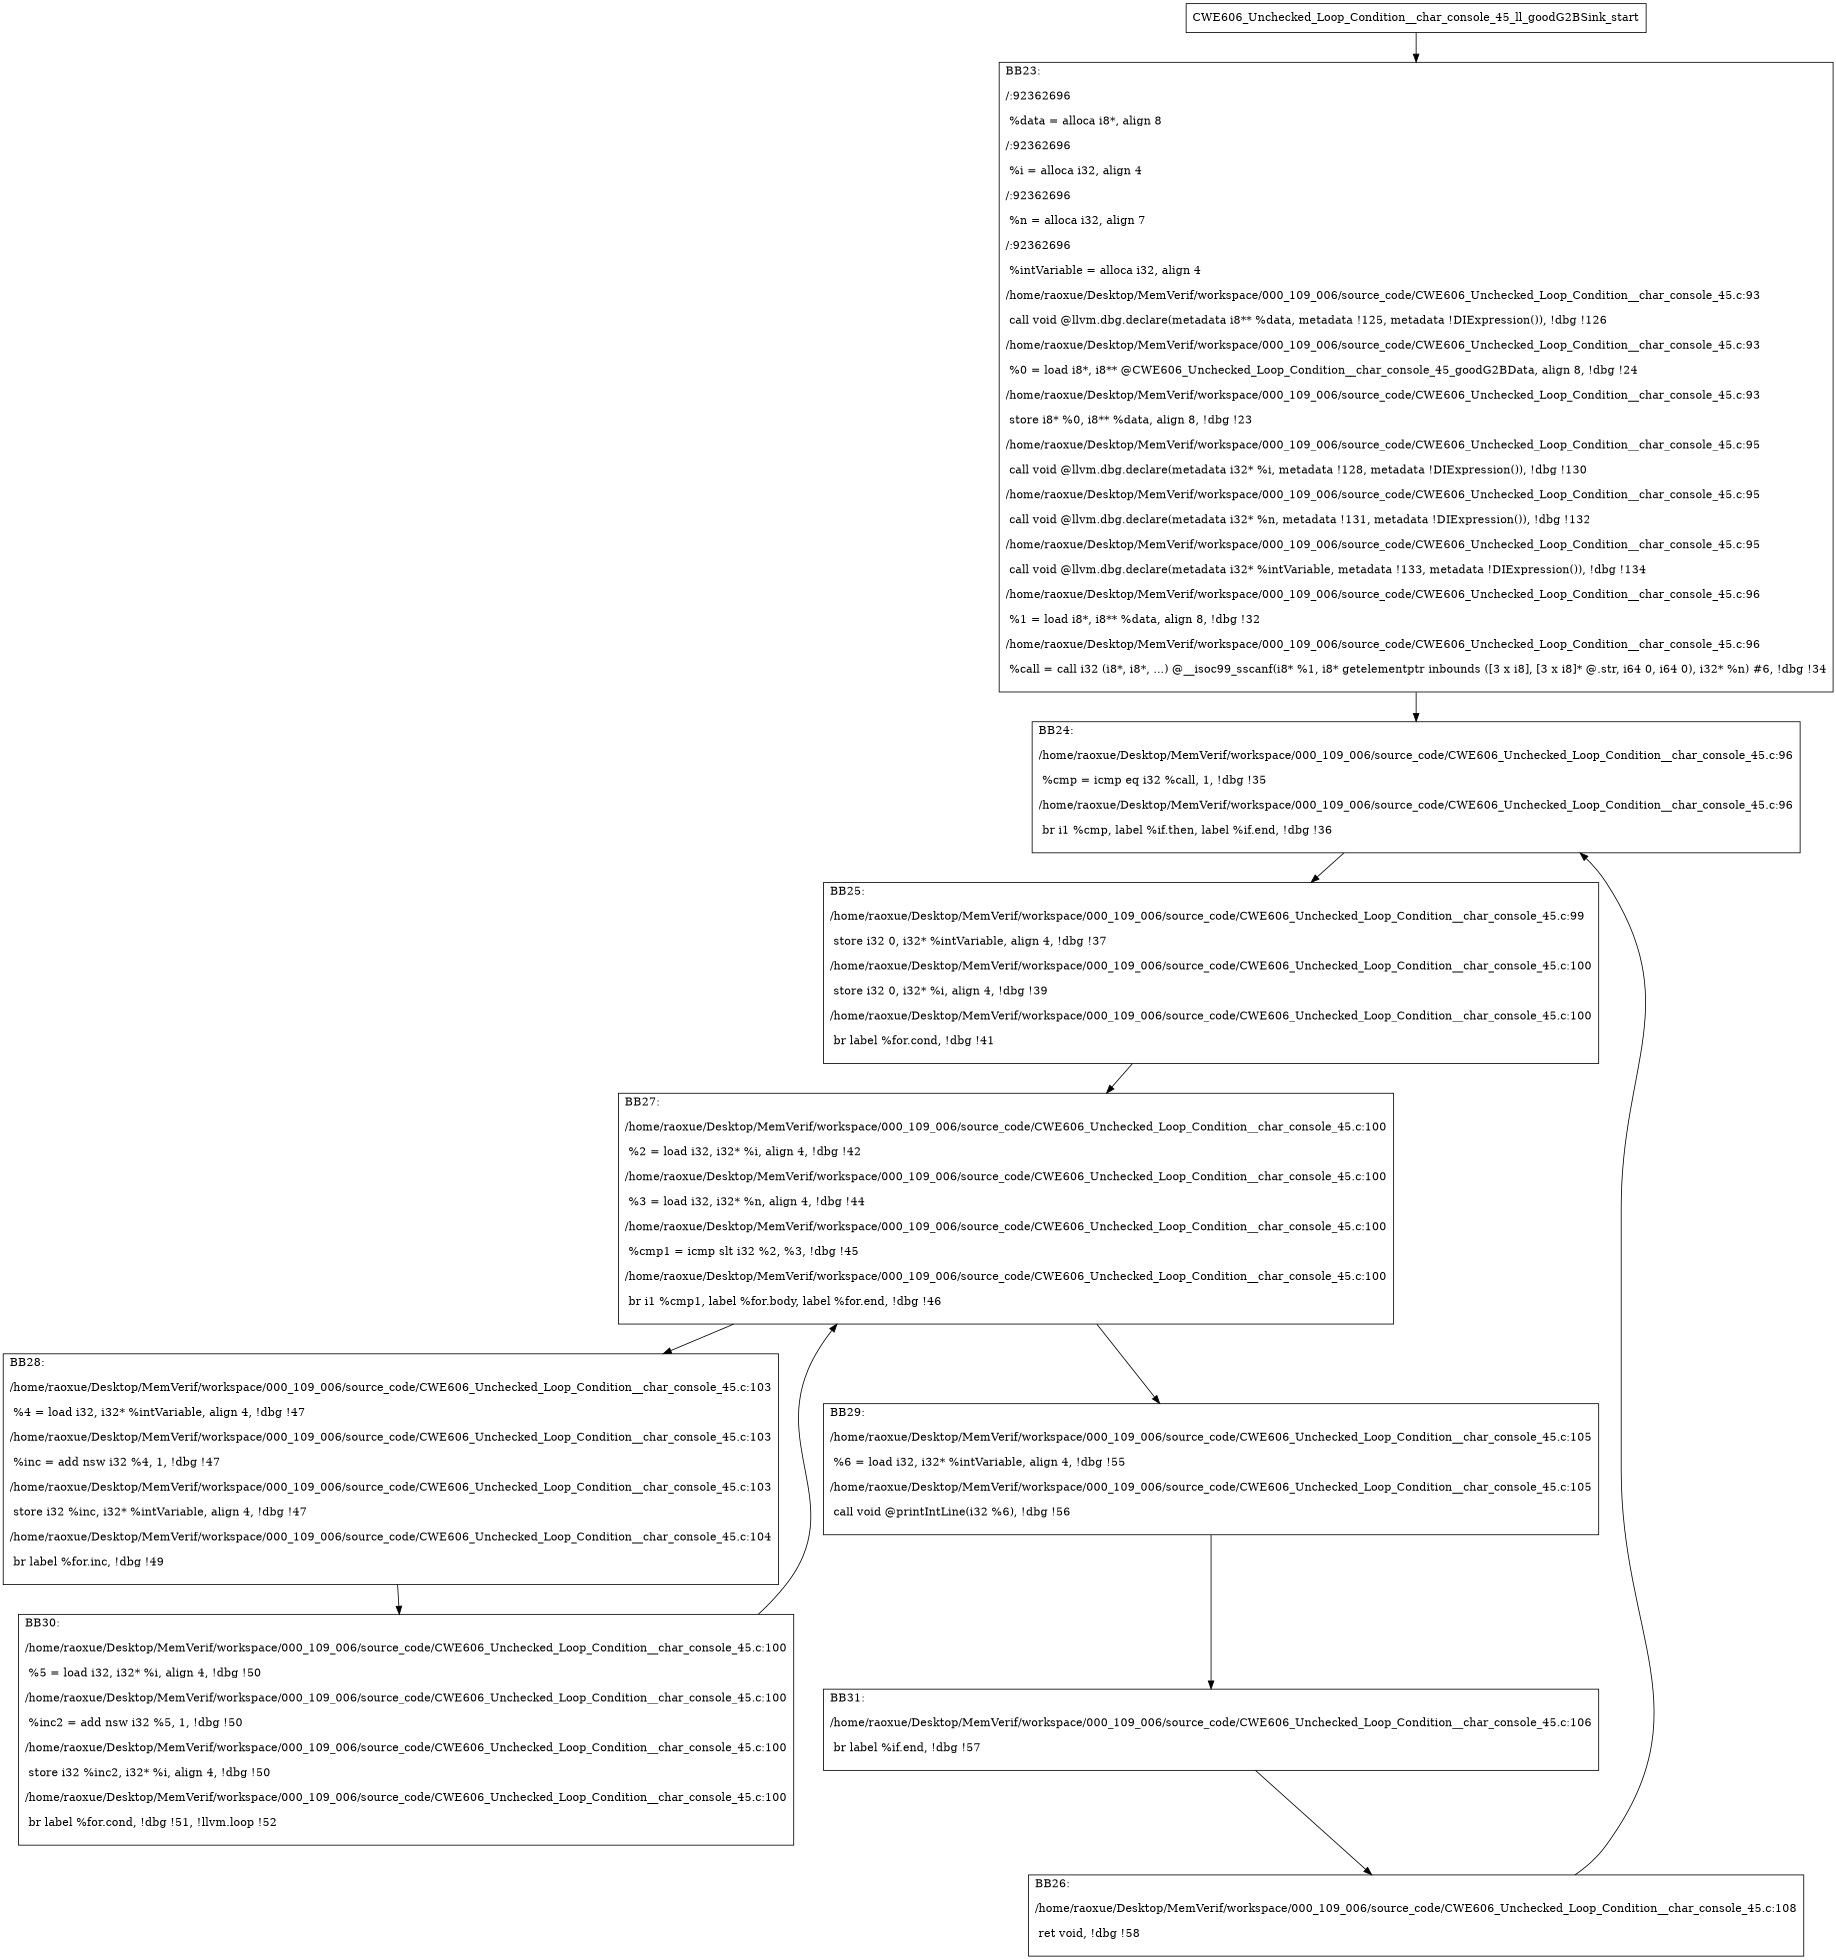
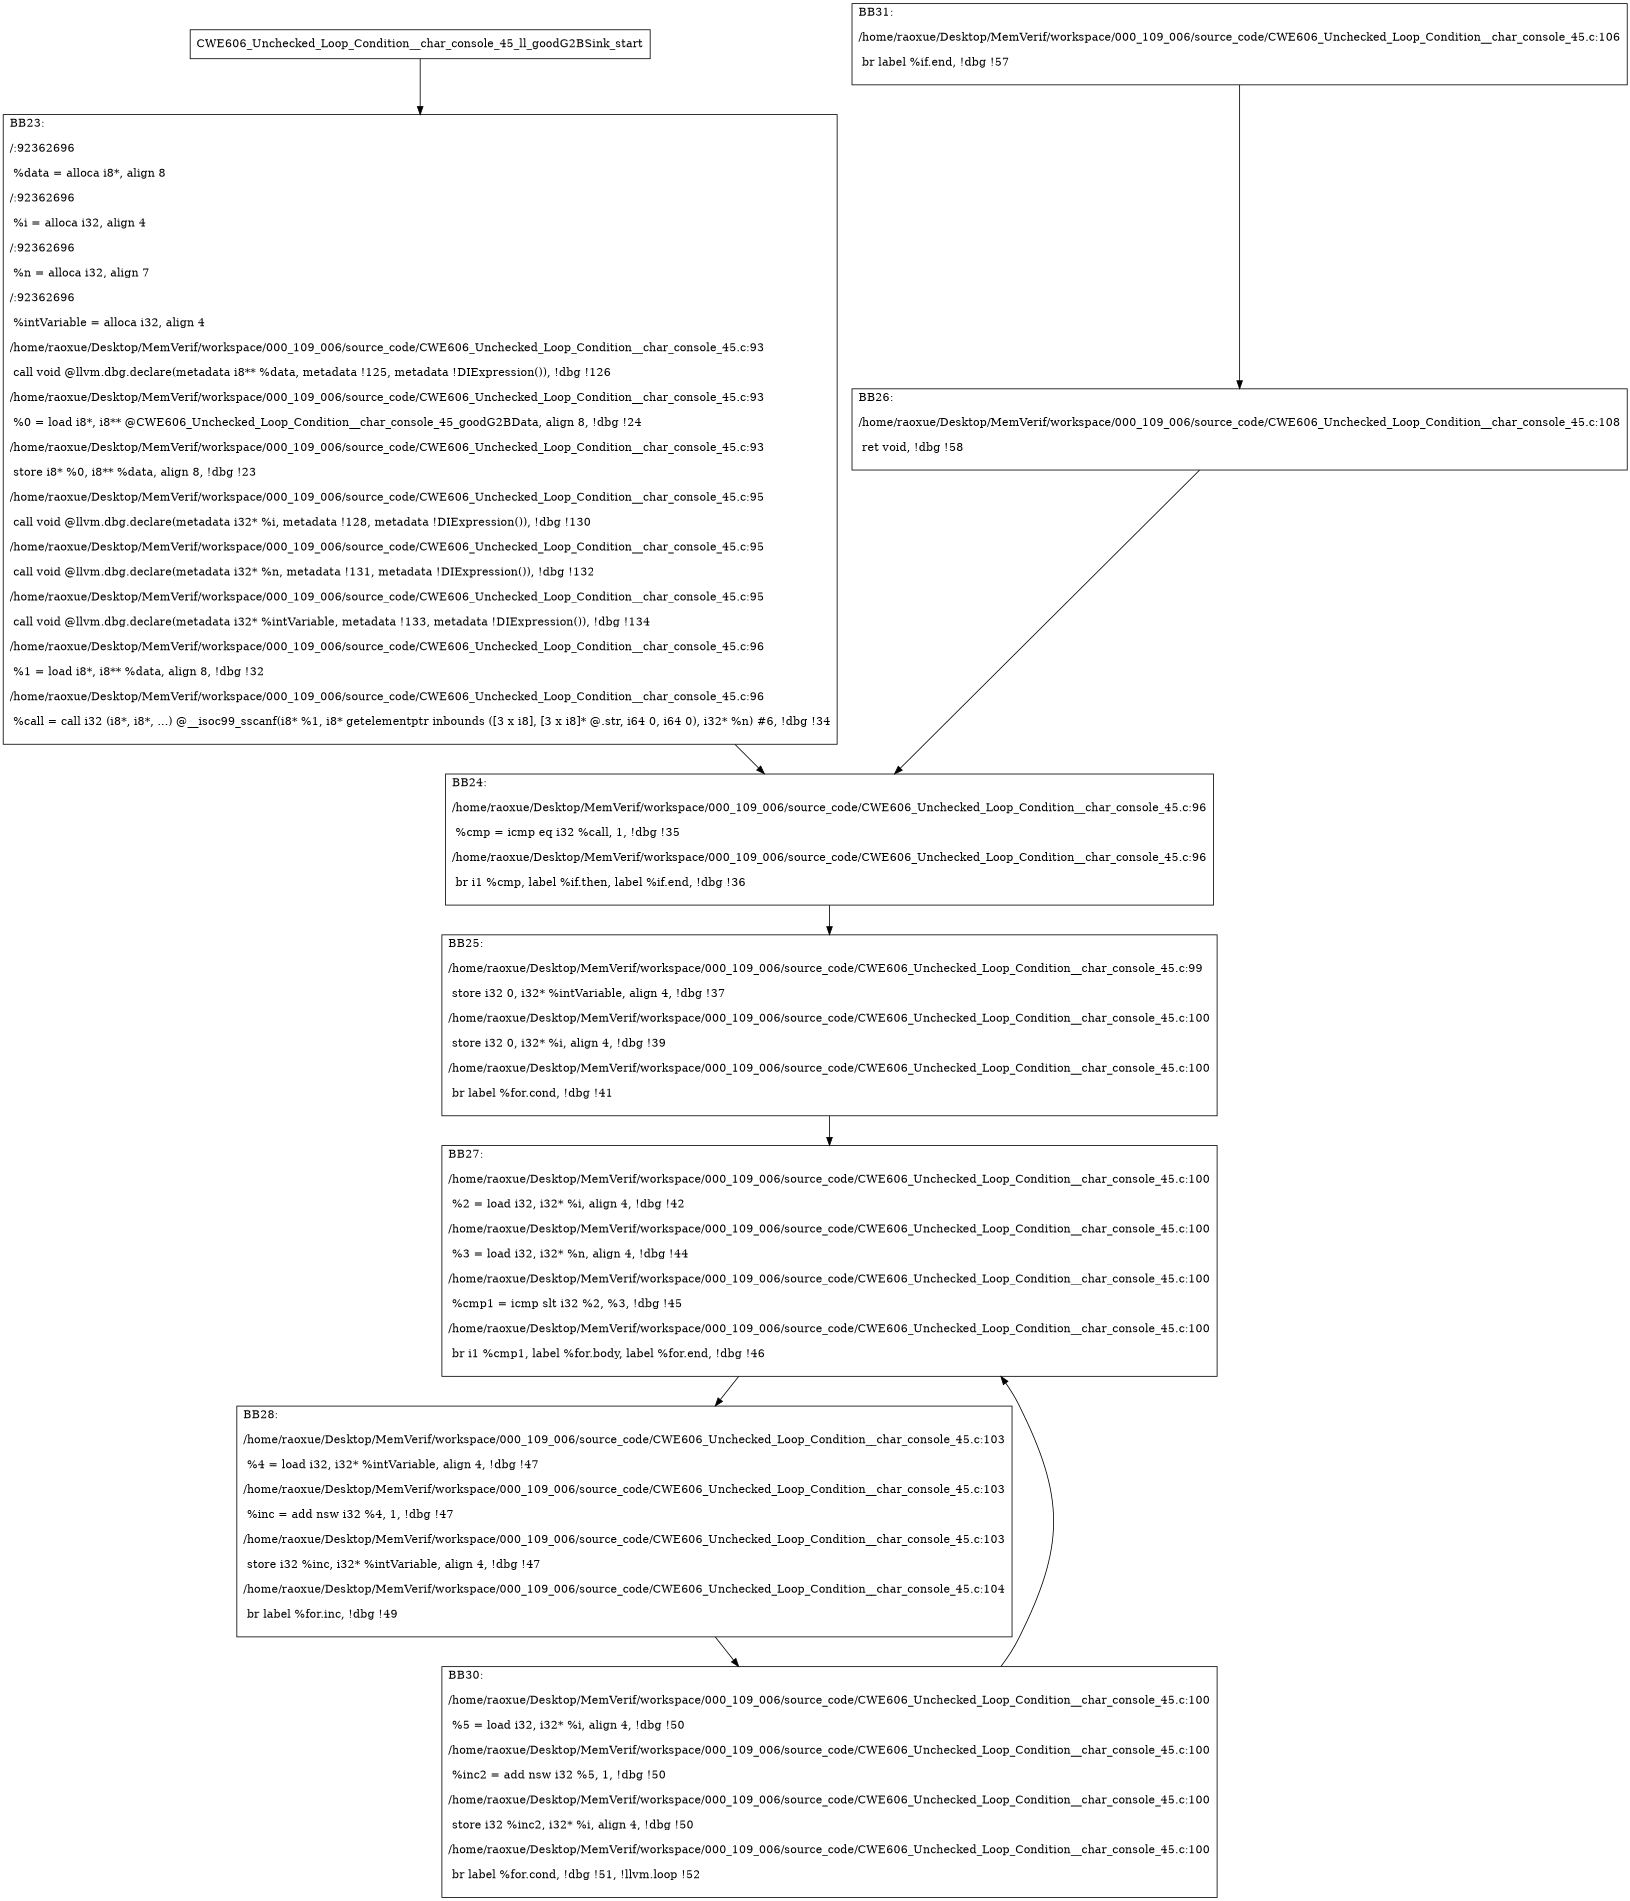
node "BB29:": removed
